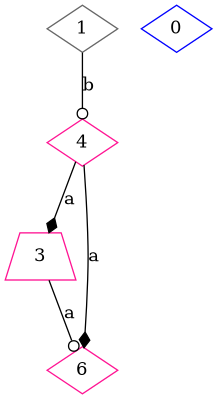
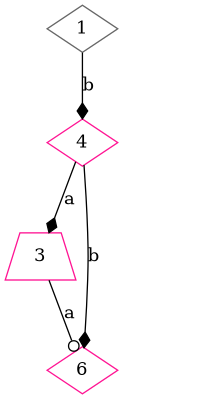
node "0": removed
edge "1" -> "4": arrowhead odot -> diamond
edge "4" -> "6": label "a" -> "b"
